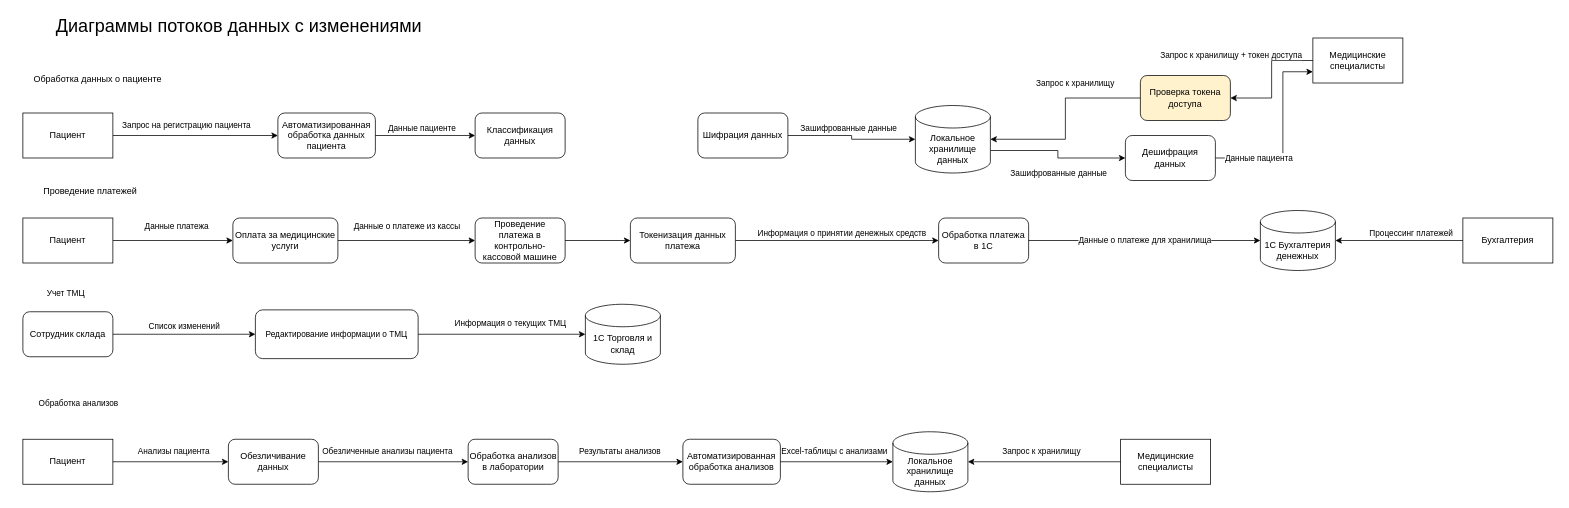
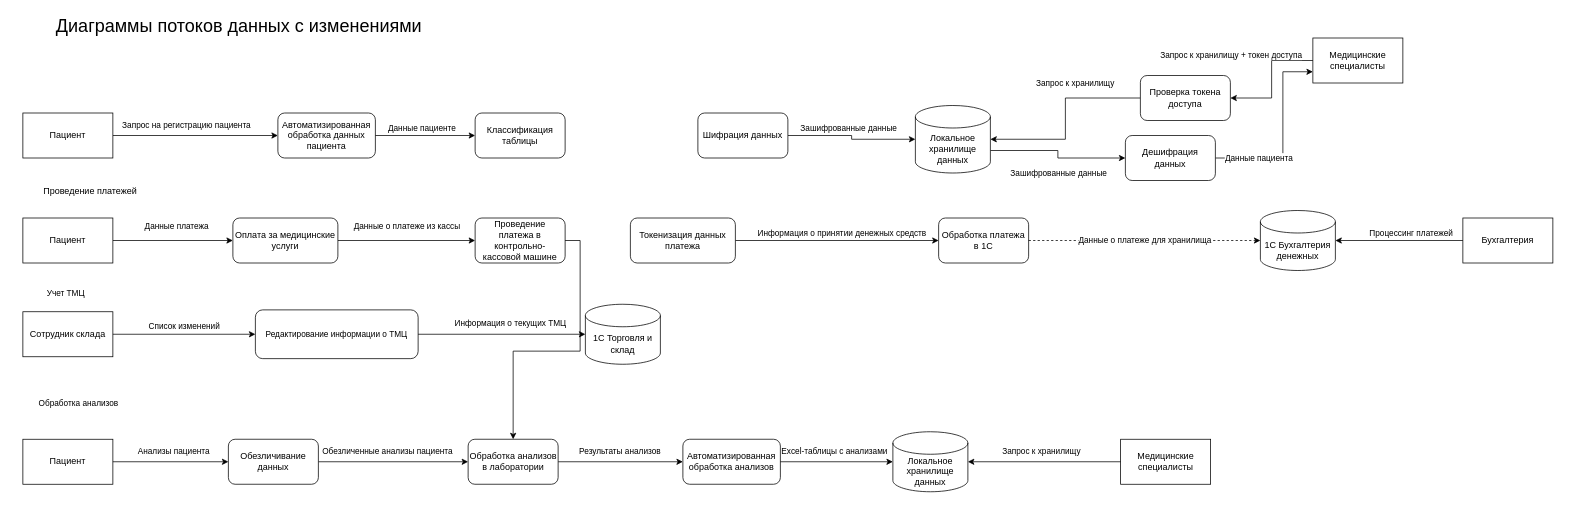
node "Обработка данных о пациенте": removed
node "Проверка токена доступа": fillcolor #fff2cc -> #ffffff
node "Классификация данных": label "Классификация данных" -> "Классификация таблицы"
edge "Проведение платежа в контрольно-кассовой машине" -> "Токенизация данных платежа": now "Проведение платежа в контрольно-кассовой машине" -> "Обработка анализов в лаборатории"
edge "Обработка платежа в 1С" -> "1C Бухгалтерия денежных": style solid -> dashed
node "Сотрудник склада": shape rounded rectangle -> rectangle
